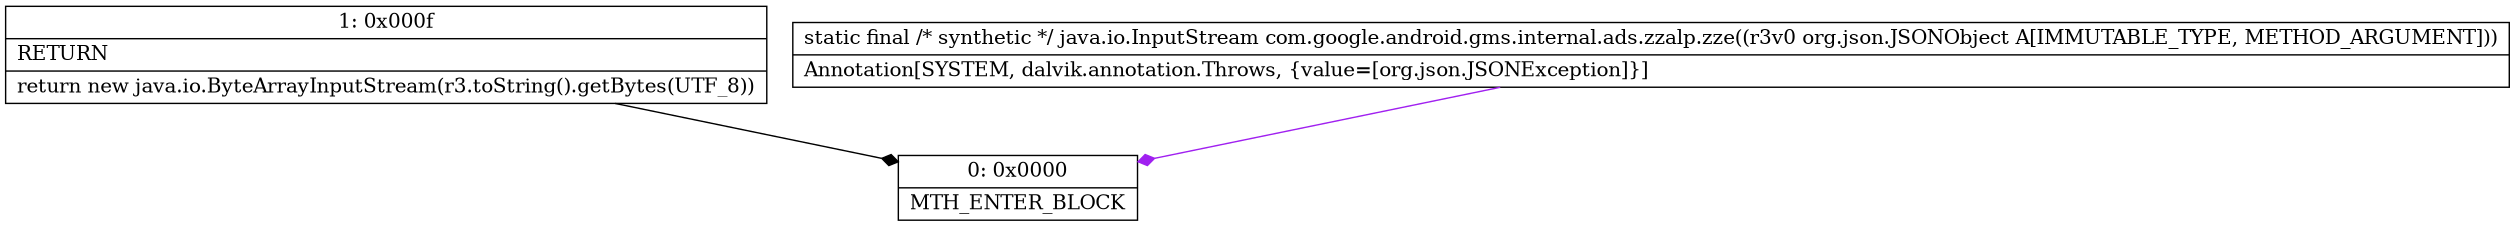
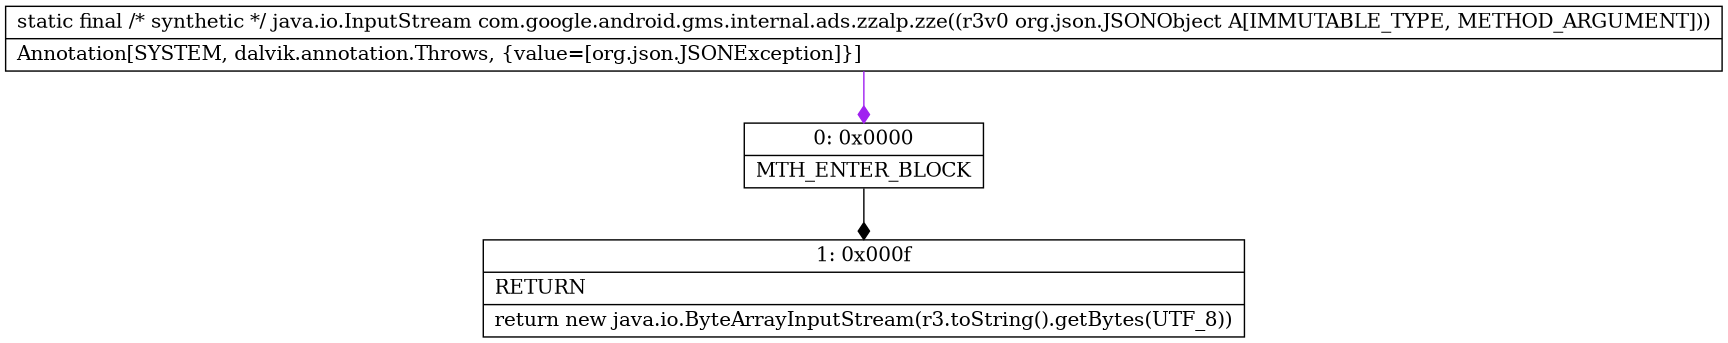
edge "1: 0x000f" -> "0: 0x0000": reversed
